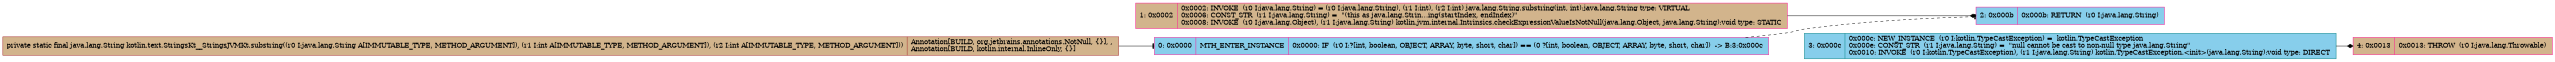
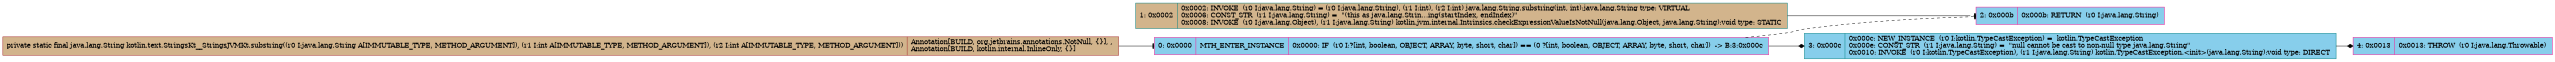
node "1: 0x0002": color deeppink -> teal
edge "1: 0x0002" -> "2: 0x000b": arrowhead diamond -> tee
edge "0: 0x0000" -> "3: 0x000c": added
node "4: 0x0013": fillcolor tan -> skyblue
